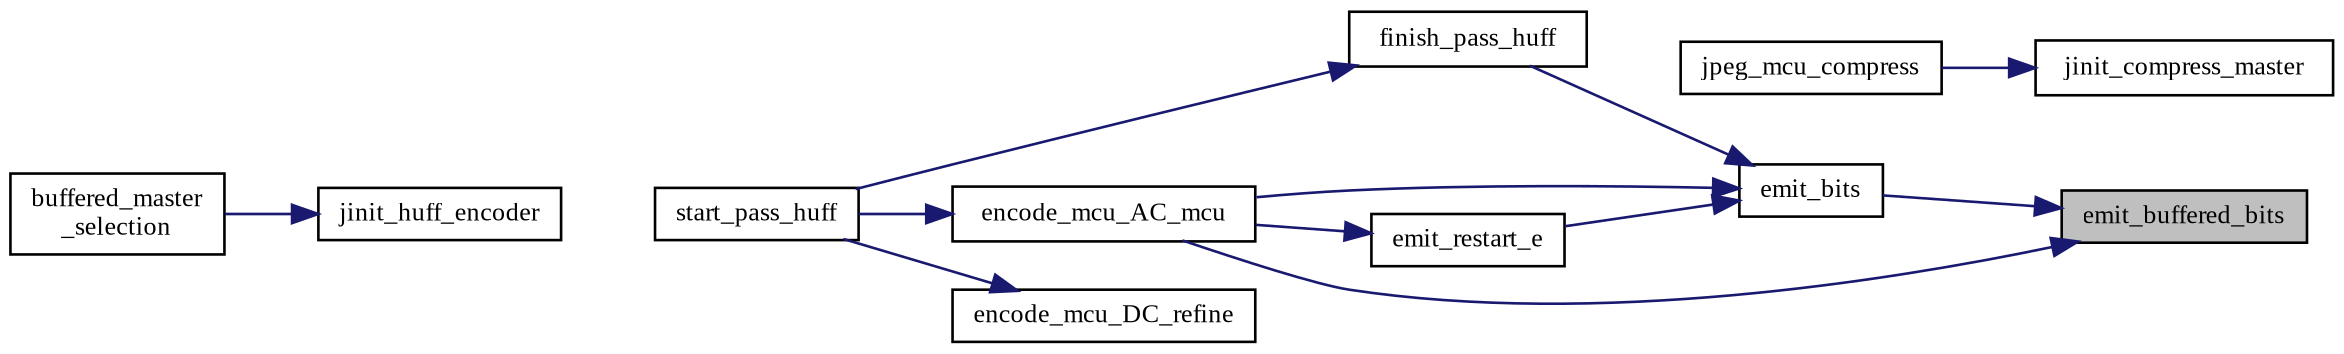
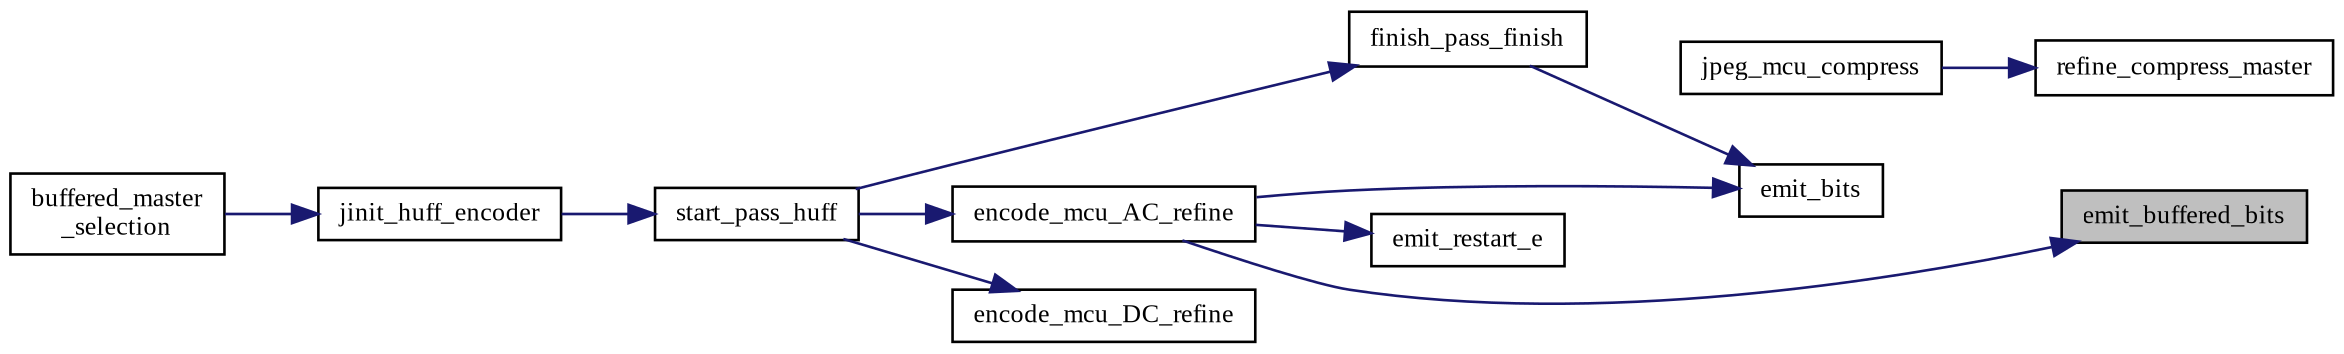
node "finish_pass_huff": label "finish_pass_huff" -> "finish_pass_finish"
node "jinit_compress_master": label "jinit_compress_master" -> "refine_compress_master"
edge "emit_bits" -> "emit_buffered_bits": removed
edge "jinit_huff_encoder" -> "start_pass_huff": added
node "encode_mcu_AC_mcu": label "encode_mcu_AC_mcu" -> "encode_mcu_AC_refine"
edge "emit_restart_e" -> "emit_bits": removed
